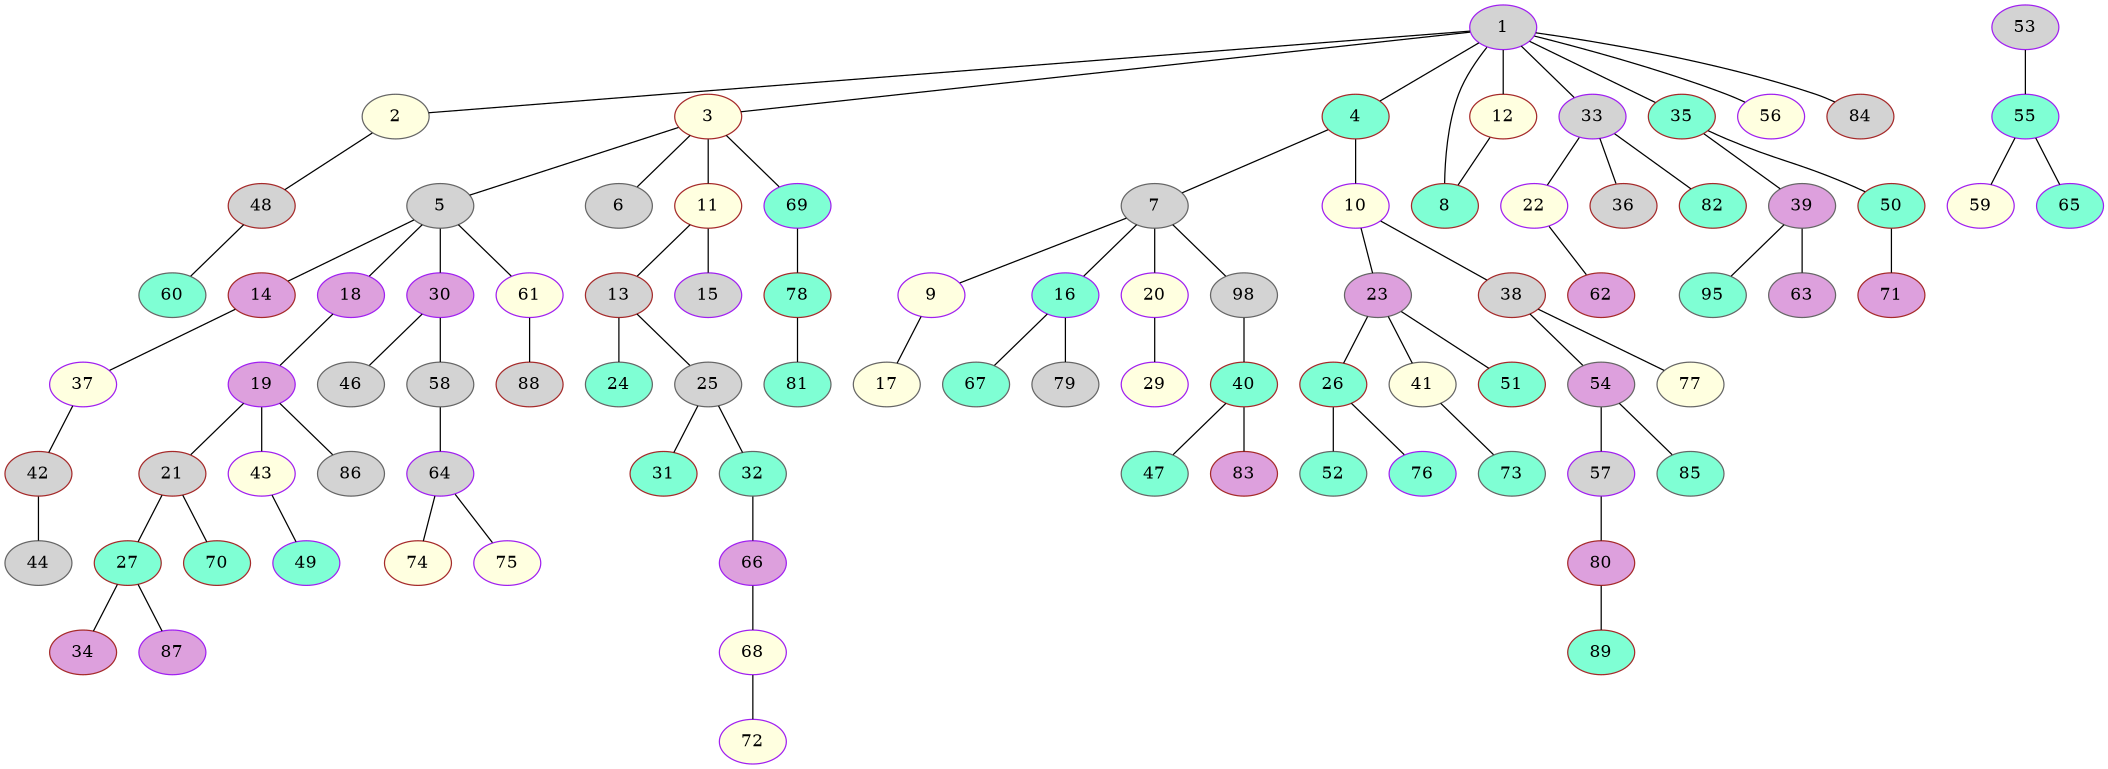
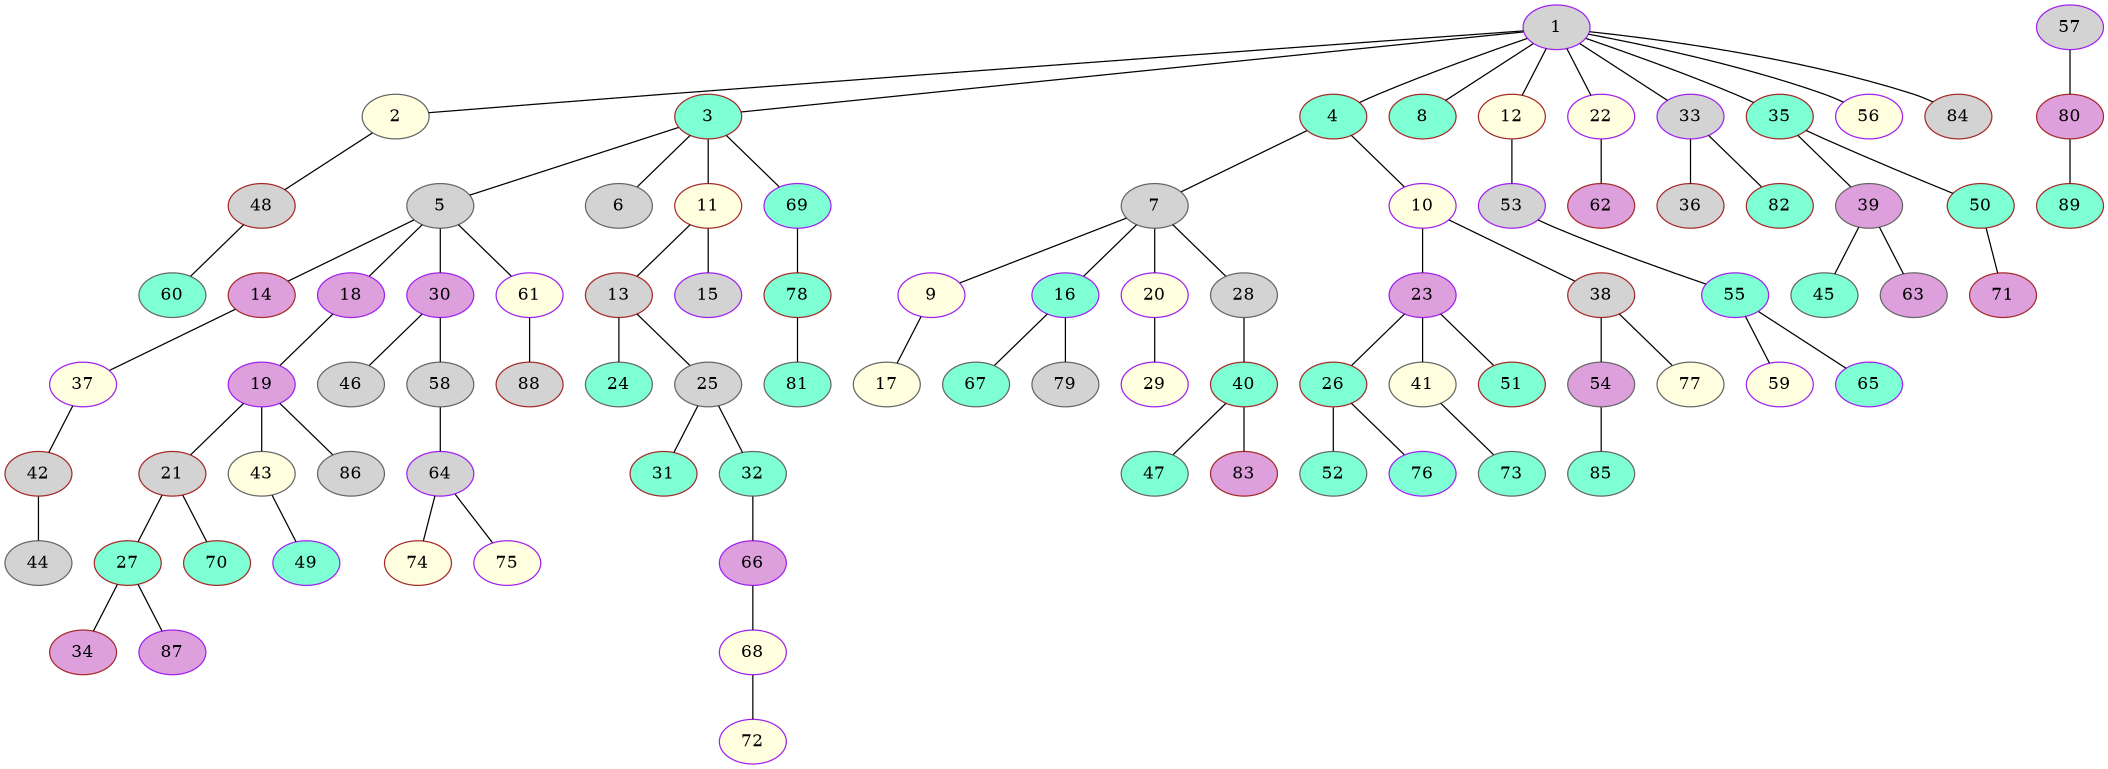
node "3": fillcolor lightyellow -> aquamarine
edge "12" -- "8": now "12" -- "53"
edge "33" -- "22": now "1" -- "22"
node "98": label "98" -> "28"
node "23": color gray40 -> purple
node "95": label "95" -> "45"
edge "54" -- "57": removed
node "43": color purple -> gray40
